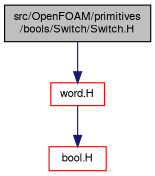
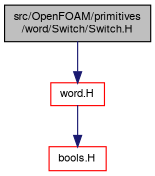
node "src/OpenFOAM/primitives /bools/Switch/Switch.H": label "src/OpenFOAM/primitives /bools/Switch/Switch.H" -> "src/OpenFOAM/primitives /word/Switch/Switch.H"
node "bool.H": label "bool.H" -> "bools.H"
